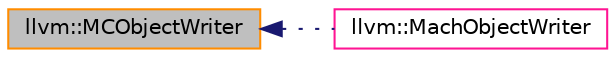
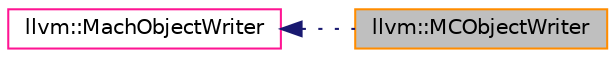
edge "llvm::MachObjectWriter" -> "llvm::MCObjectWriter": reversed
